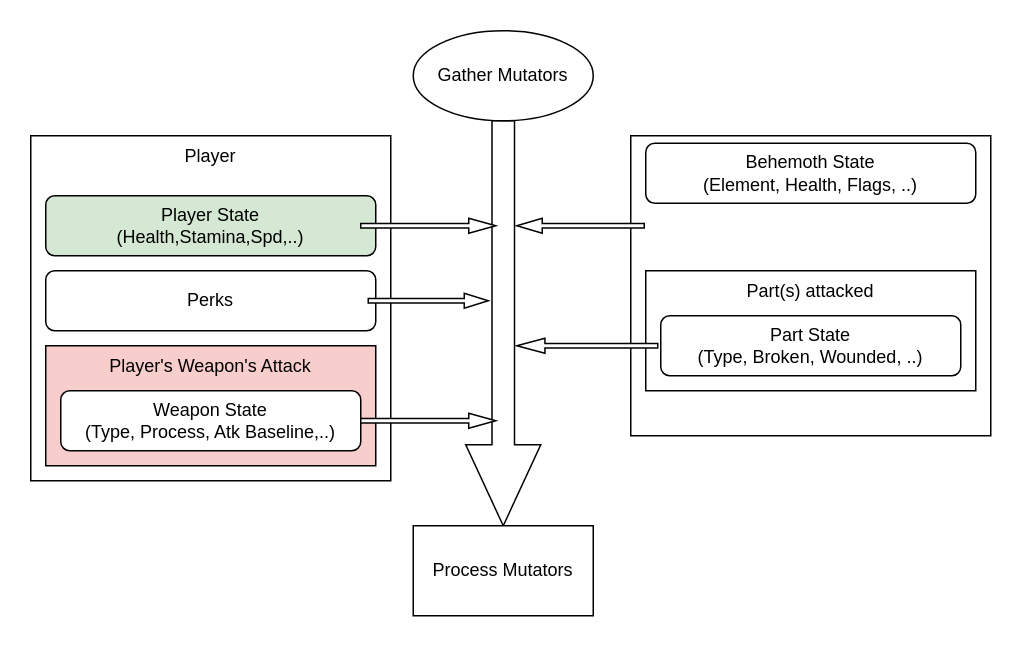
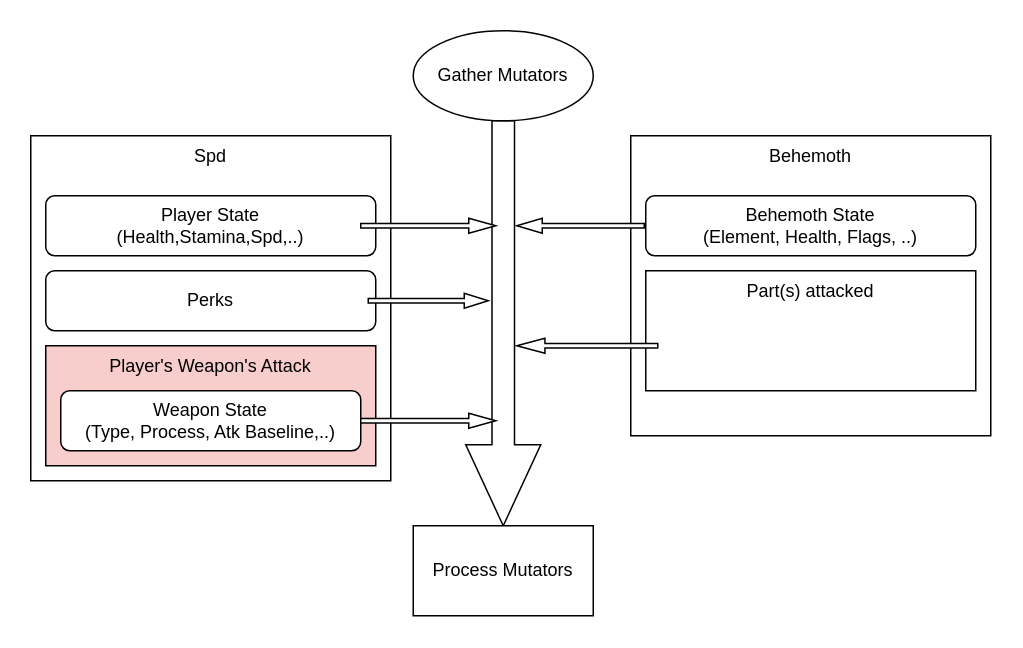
node "Player": label "Player" -> "Spd"
node "Behemoth State (Element, Health, Flags, ..)": moved (811, 173) -> (811, 226)
node "Player State (Health,Stamina,Spd,..)": fillcolor #d5e8d4 -> #ffffff
node "Part State (Type, Broken, Wounded, ..)": removed
